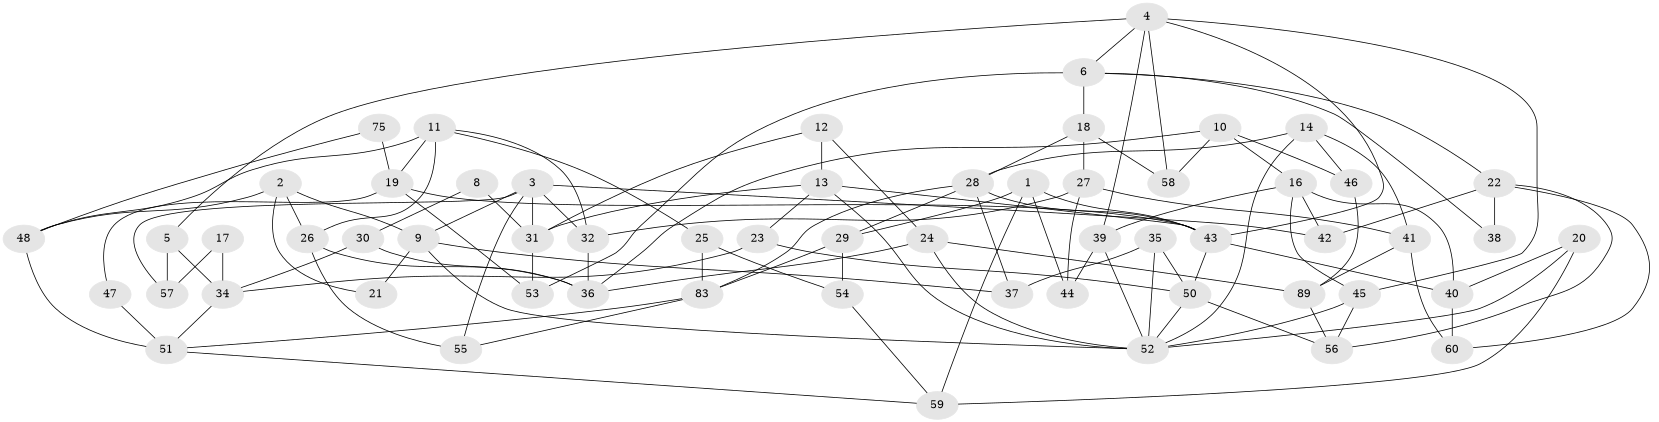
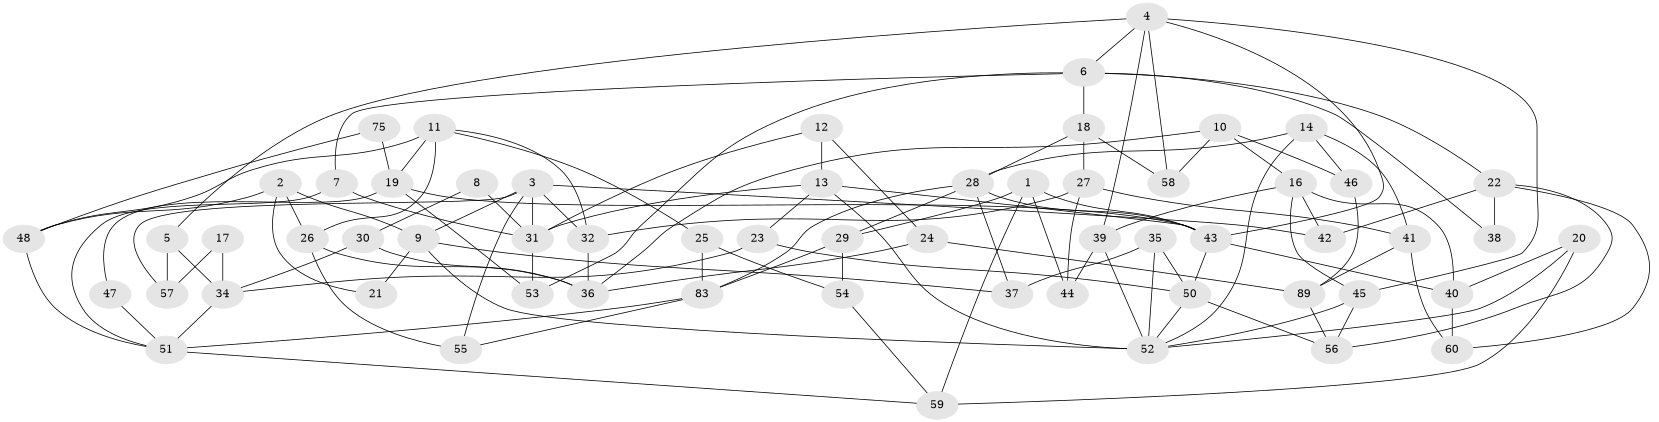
node "7": added
edge "24" -- "52": removed
